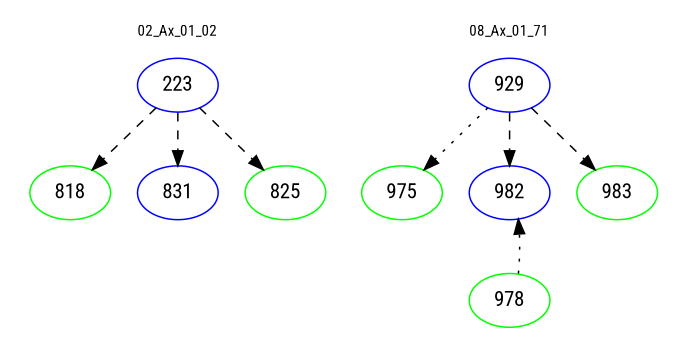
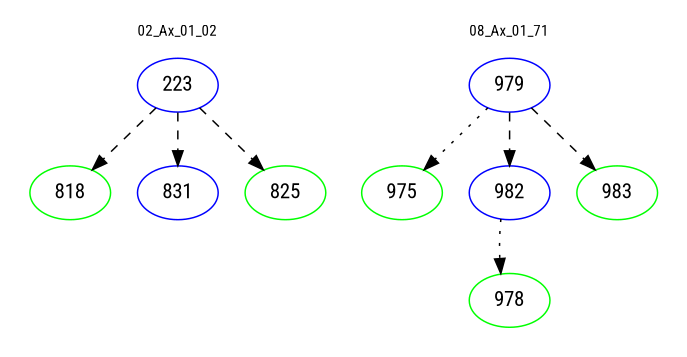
node "929": label "929" -> "979"
edge "978" -> "982": reversed
